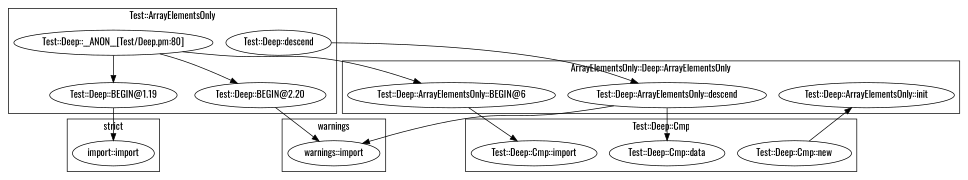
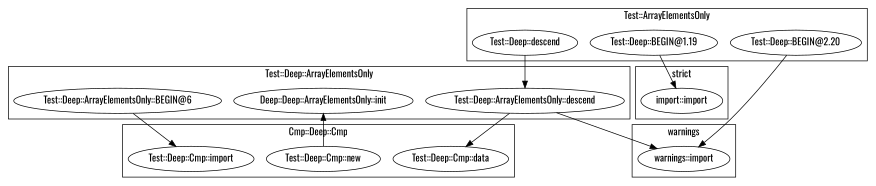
node "Test::Deep::__ANON__[Test/Deep.pm:80]": removed
cluster "ArrayElementsOnly::Deep::ArrayElementsOnly": label "ArrayElementsOnly::Deep::ArrayElementsOnly" -> "Test::Deep::ArrayElementsOnly"
node "Test::Deep::ArrayElementsOnly::init": label "Test::Deep::ArrayElementsOnly::init" -> "Deep::Deep::ArrayElementsOnly::init"
cluster "Test::Deep::Cmp": label "Test::Deep::Cmp" -> "Cmp::Deep::Cmp"
